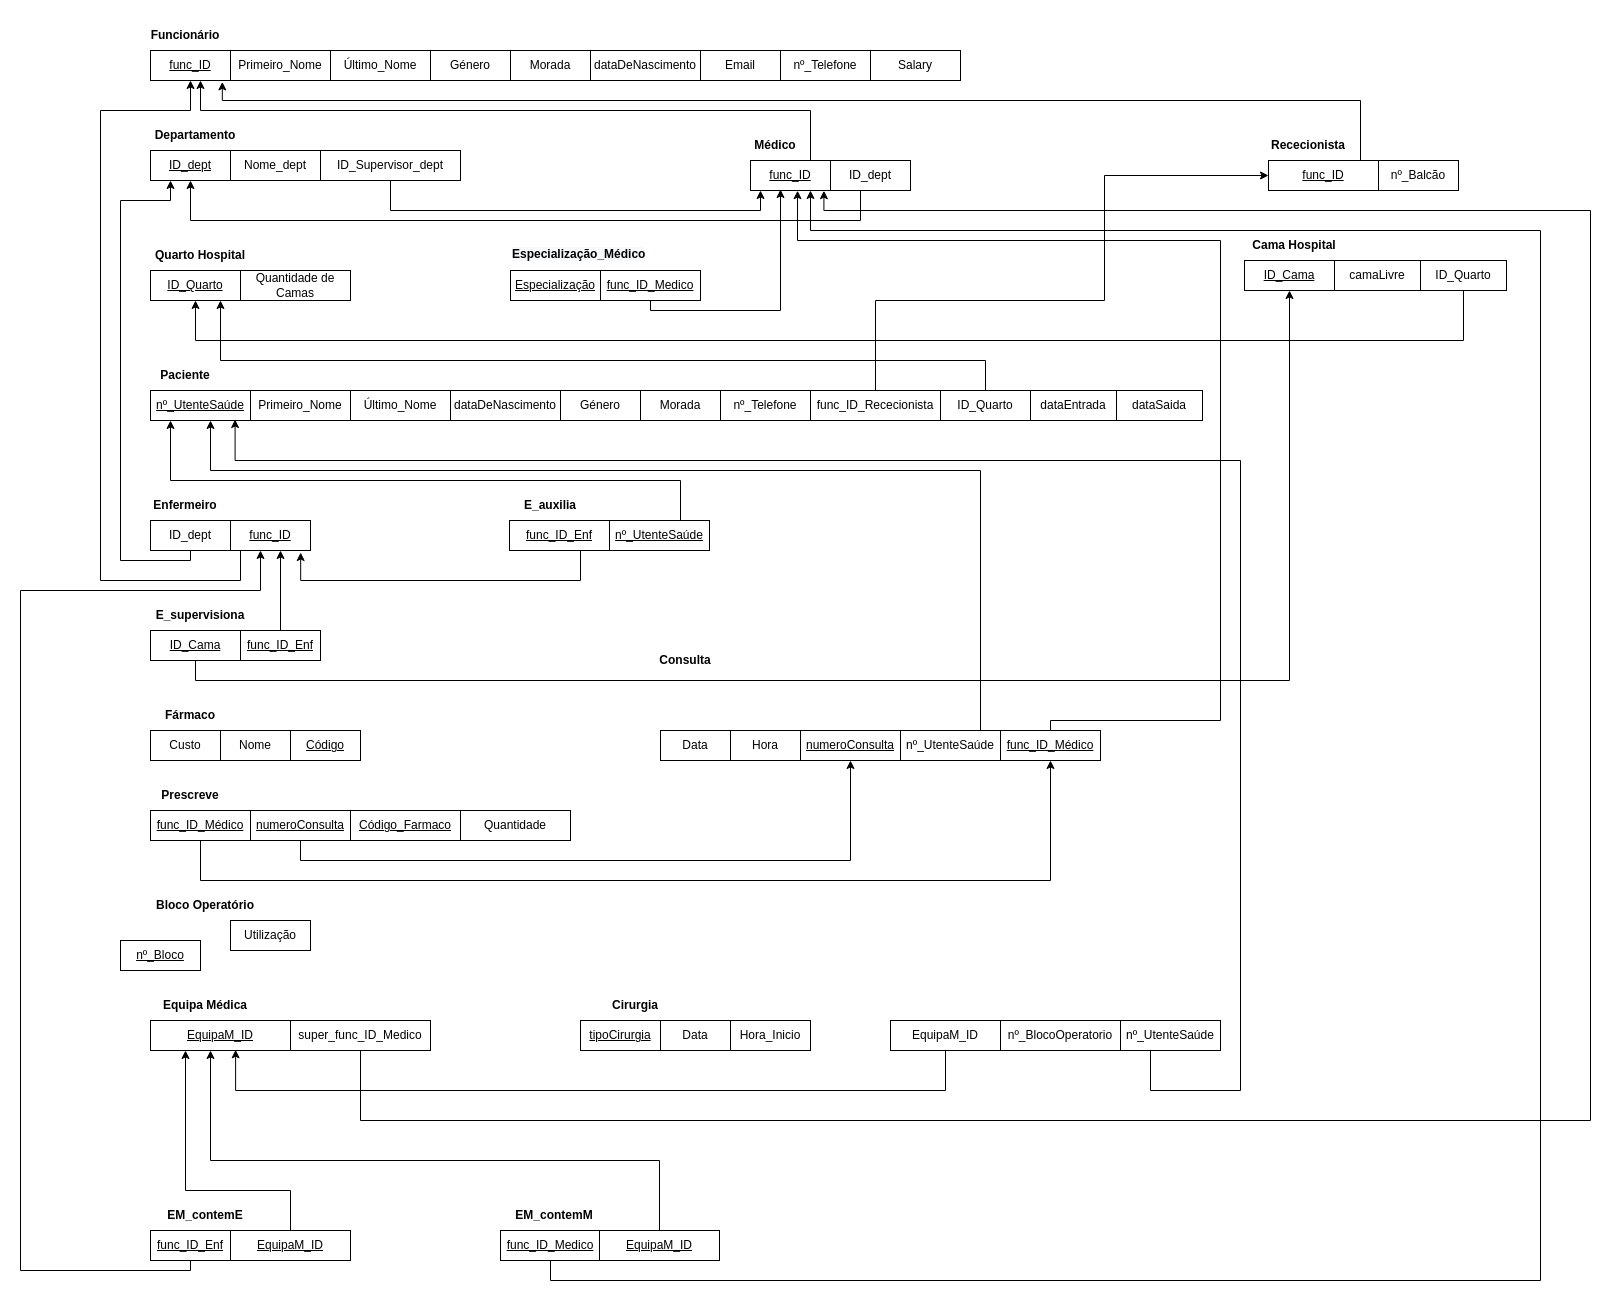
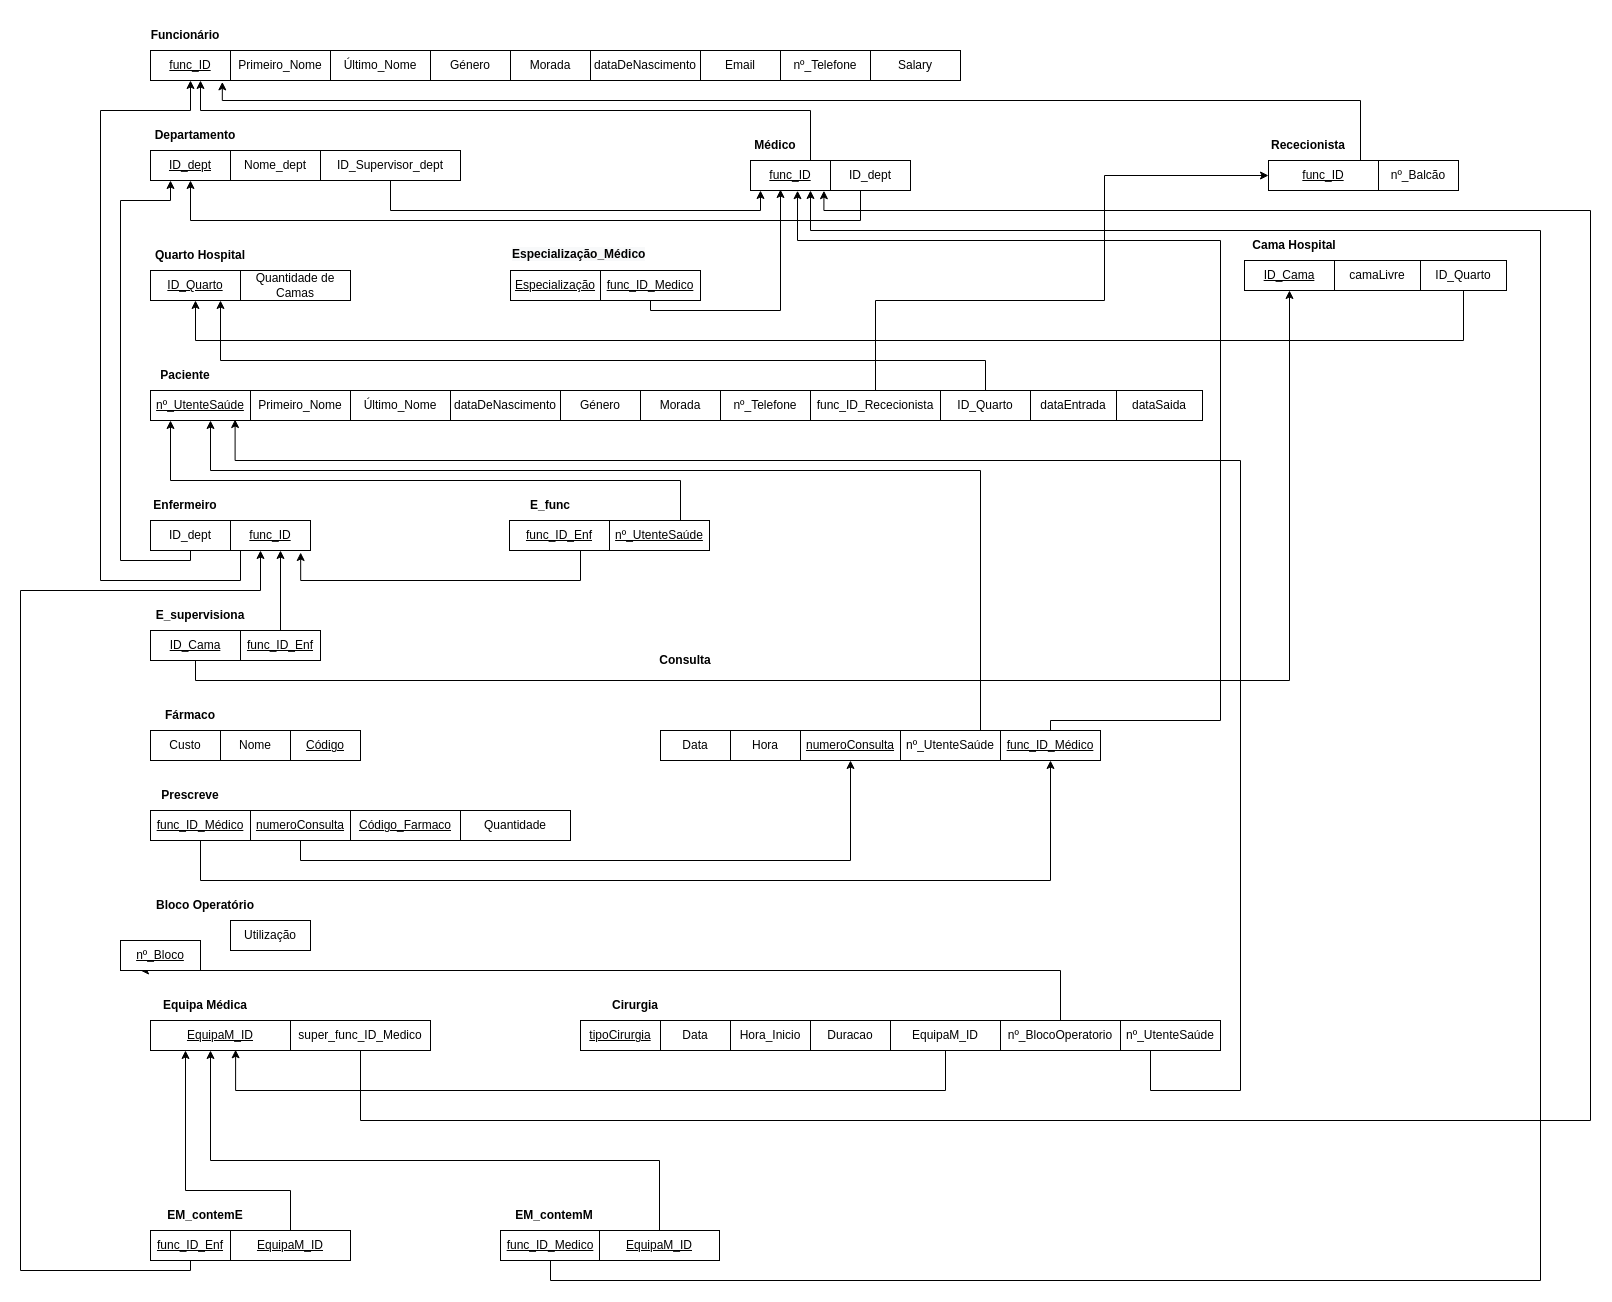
node "E_auxilia": label "E_auxilia" -> "E_func"
edge "nº_BlocoOperatorio" -> "nº_Bloco": added
node "Duracao": added
